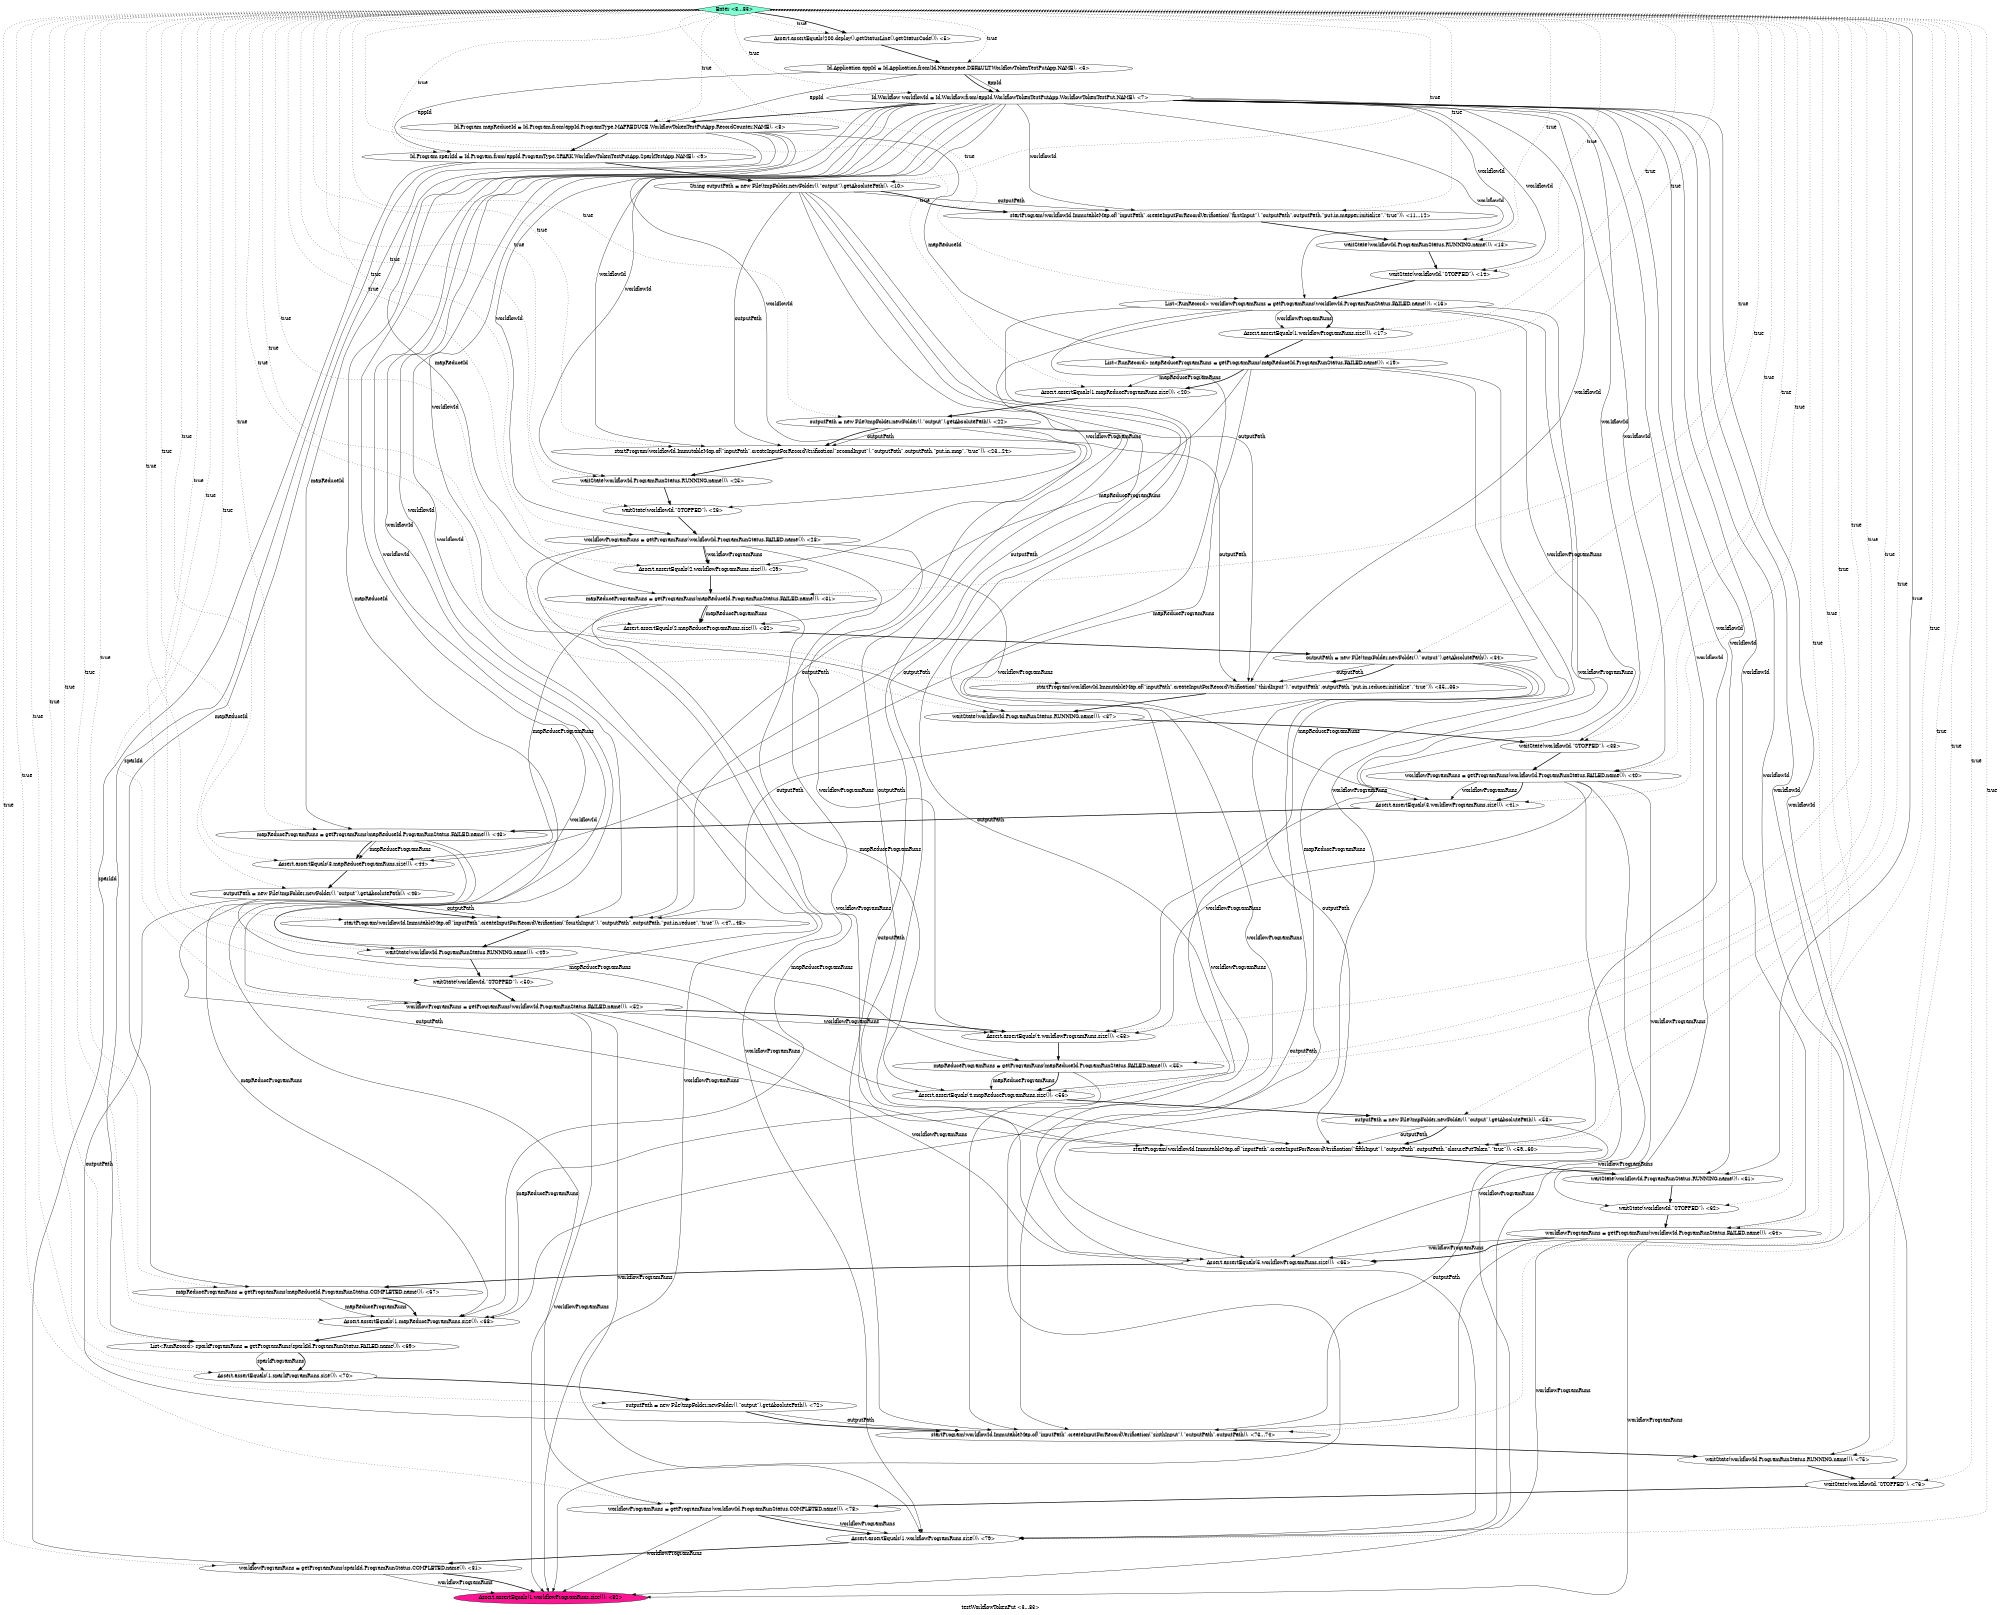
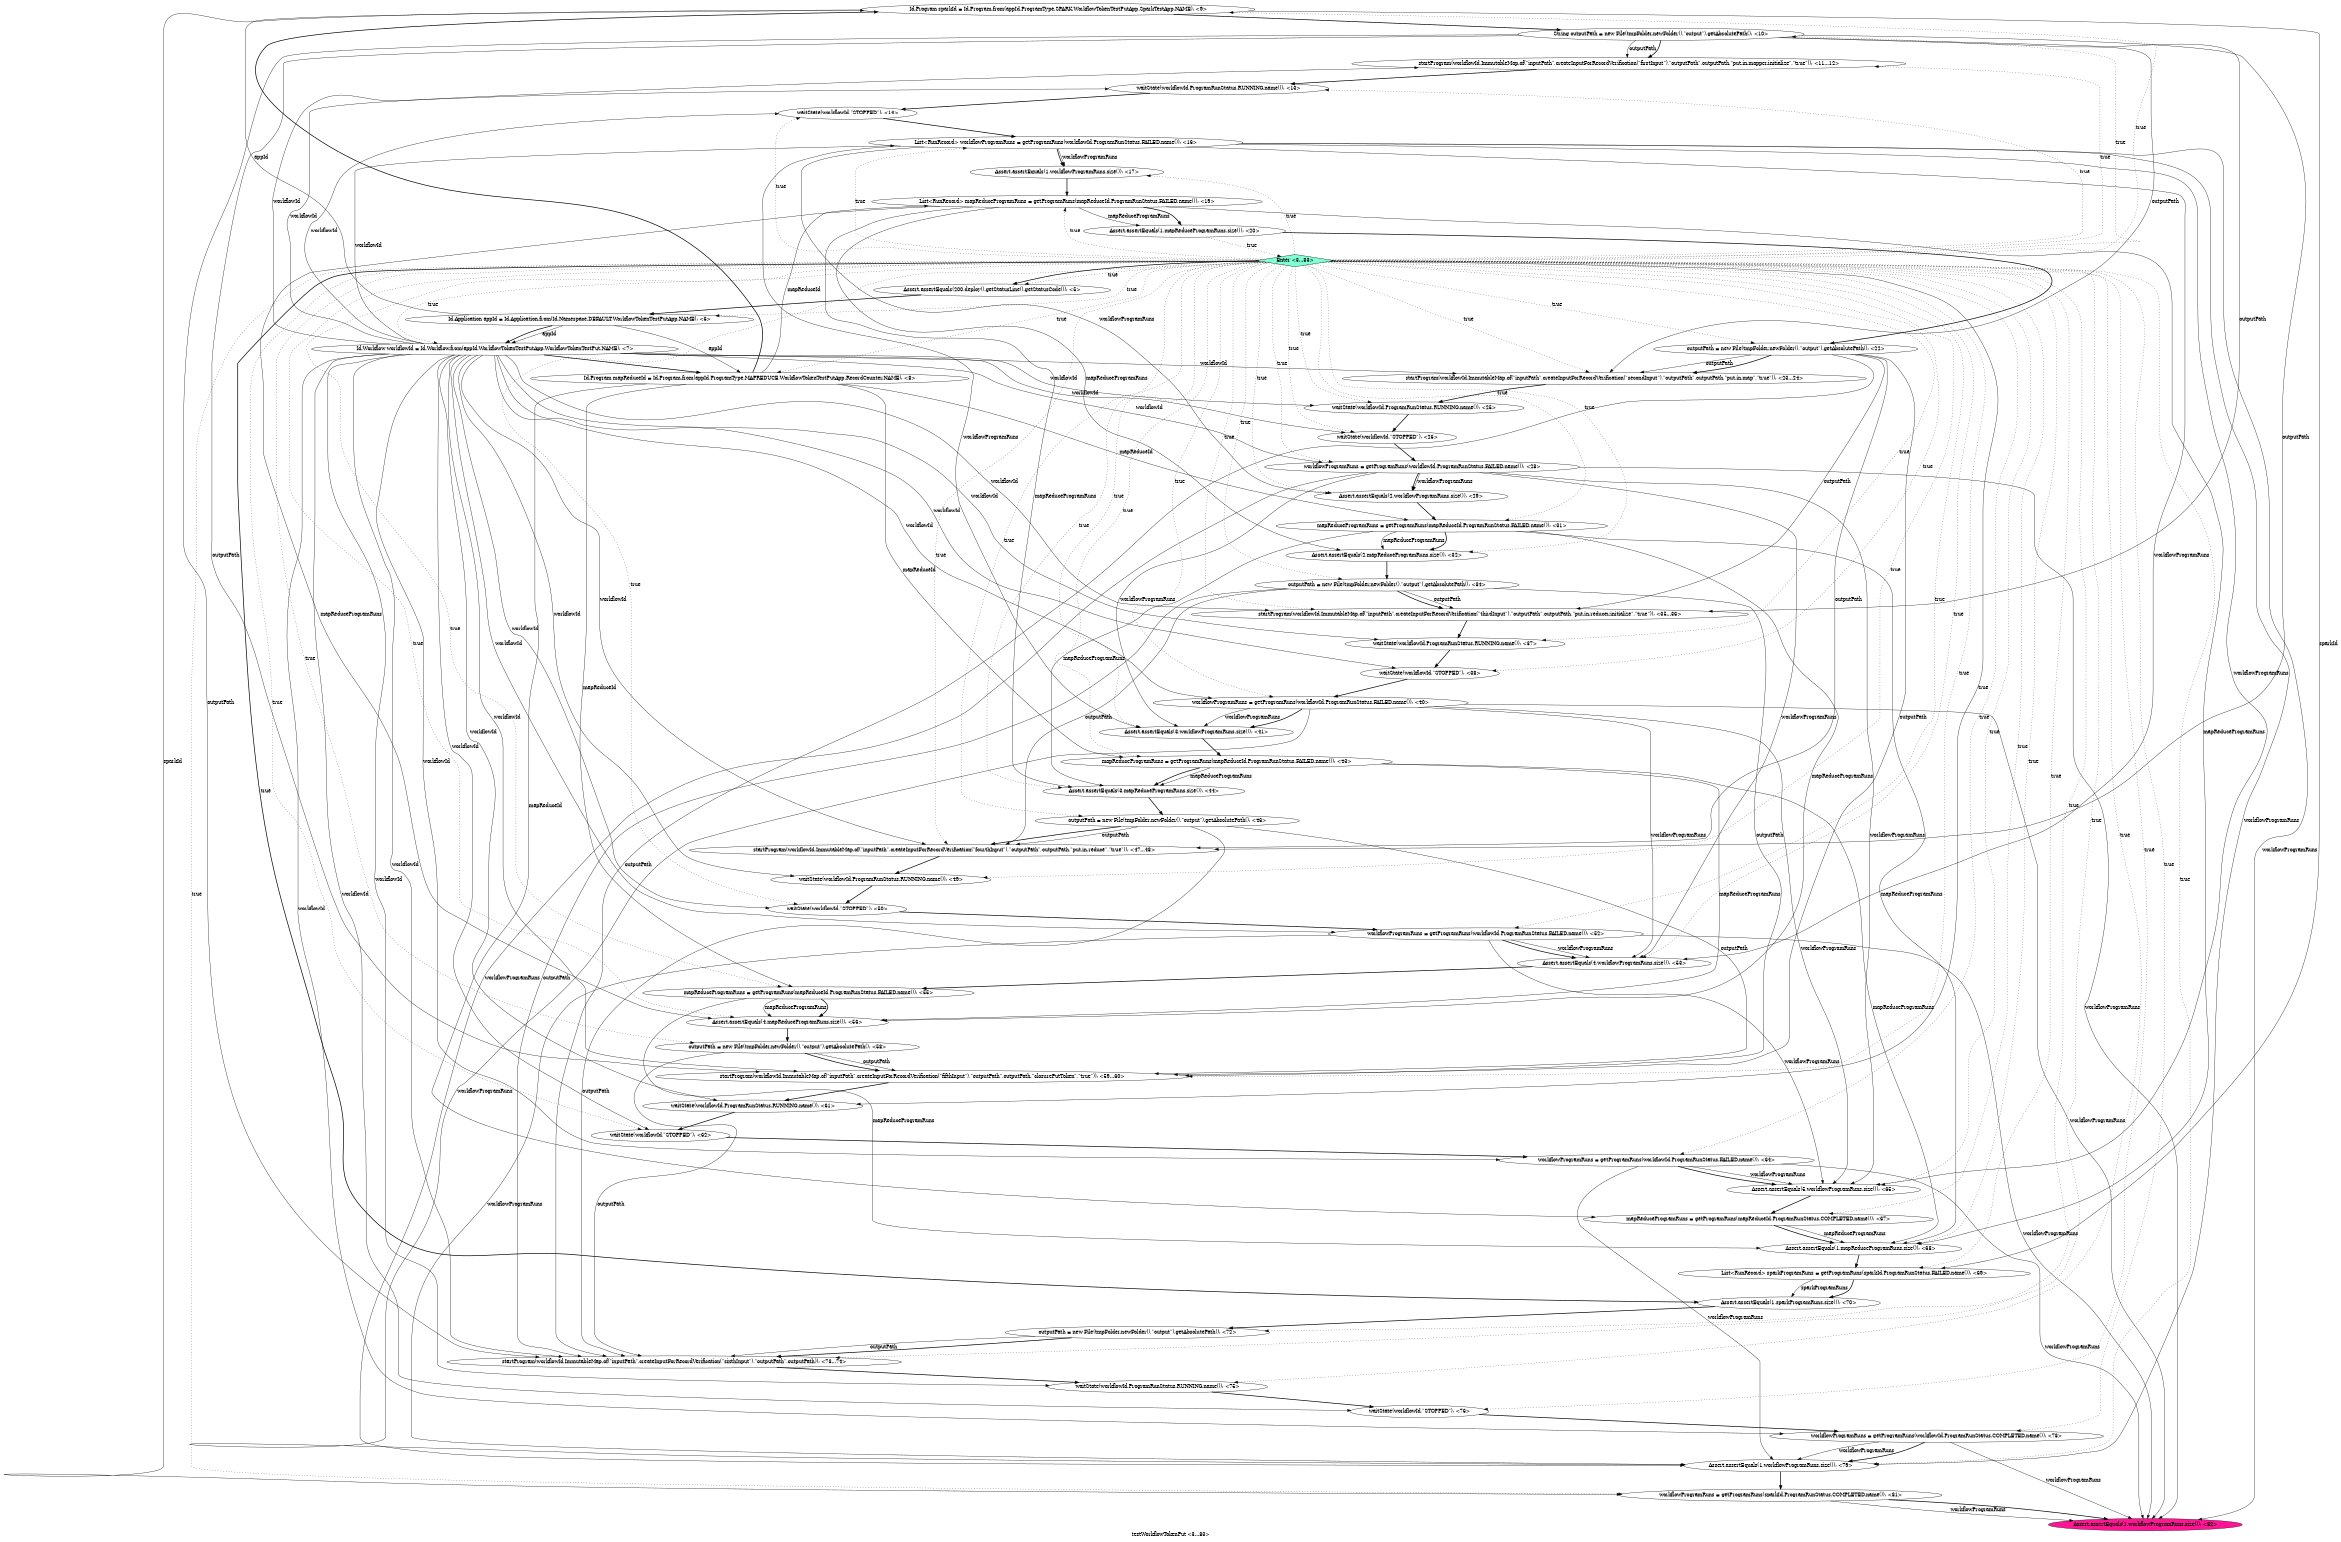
edge "Enter <3...83>" -> "Assert.assertEquals(1,mapReduceProgramRuns.size()); <20>": reversed
edge "Enter <3...83>" -> "Assert.assertEquals(1,sparkProgramRuns.size()); <70>": style dotted -> bold
